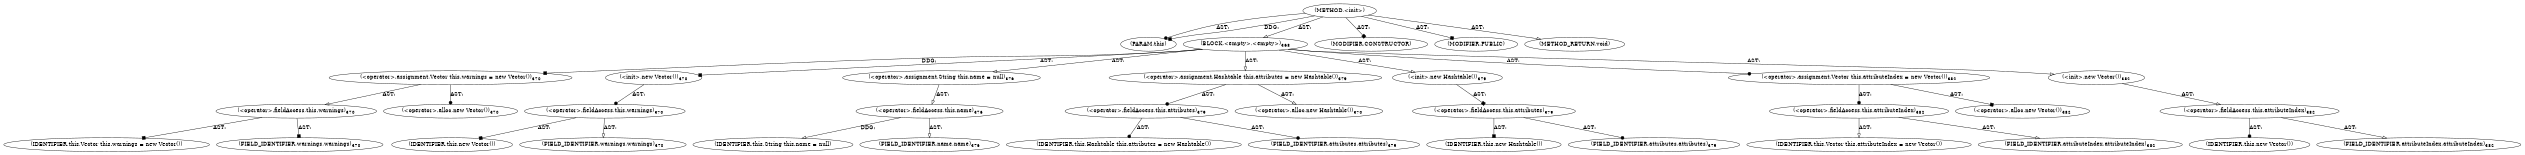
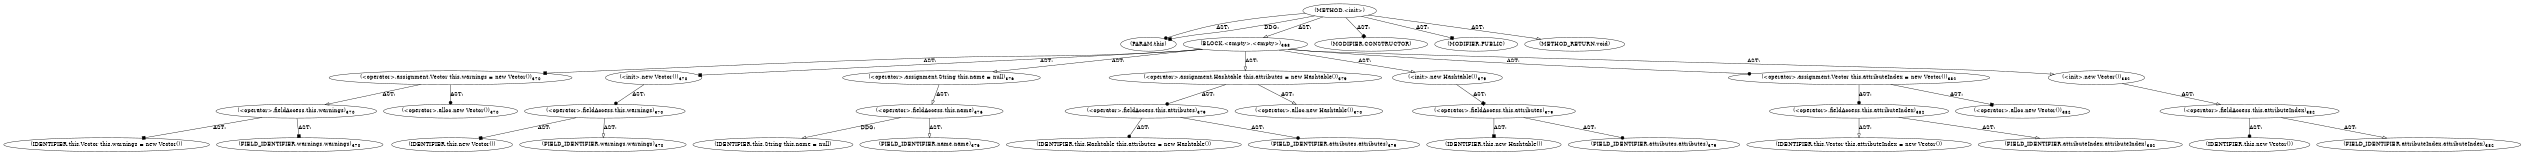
edge "(BLOCK,<empty>,<empty>)" -> "(<operator>.assignment,Vector this.warnings = new Vector())": label "DDG: " -> "AST: "
